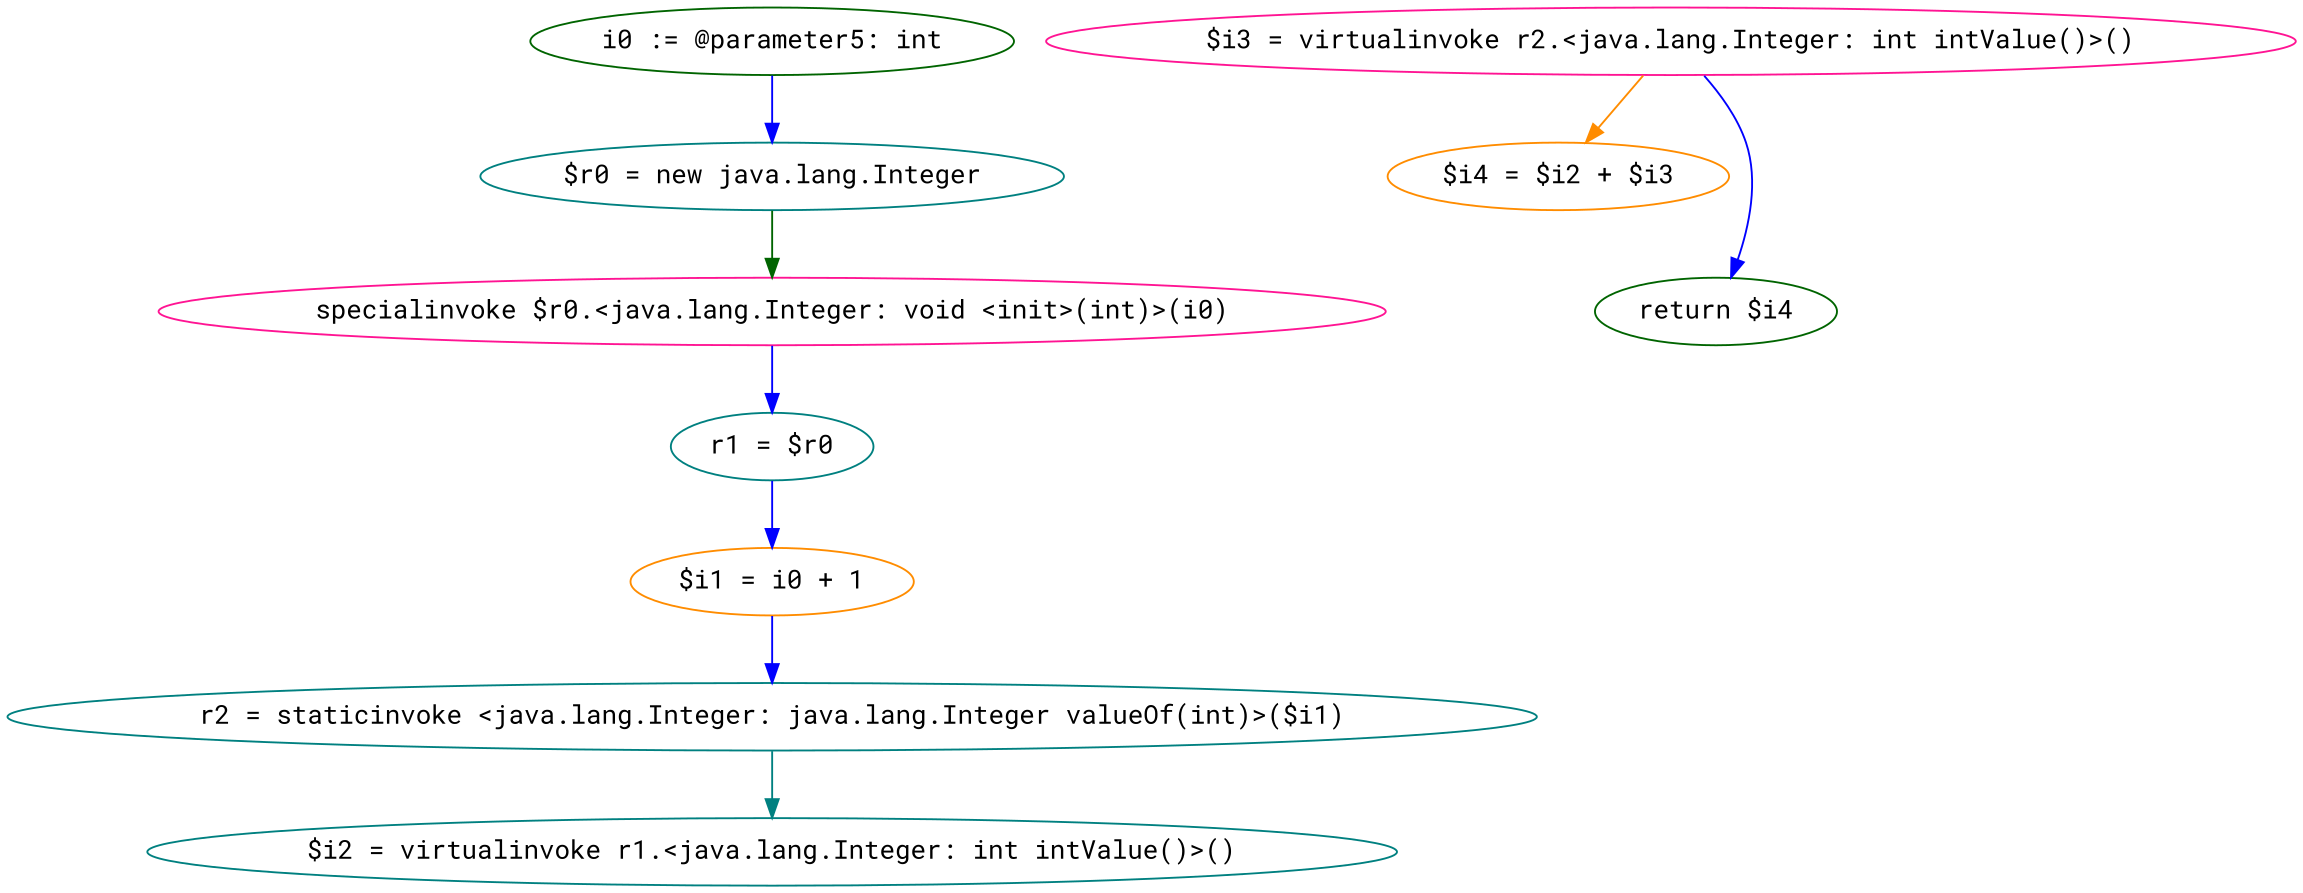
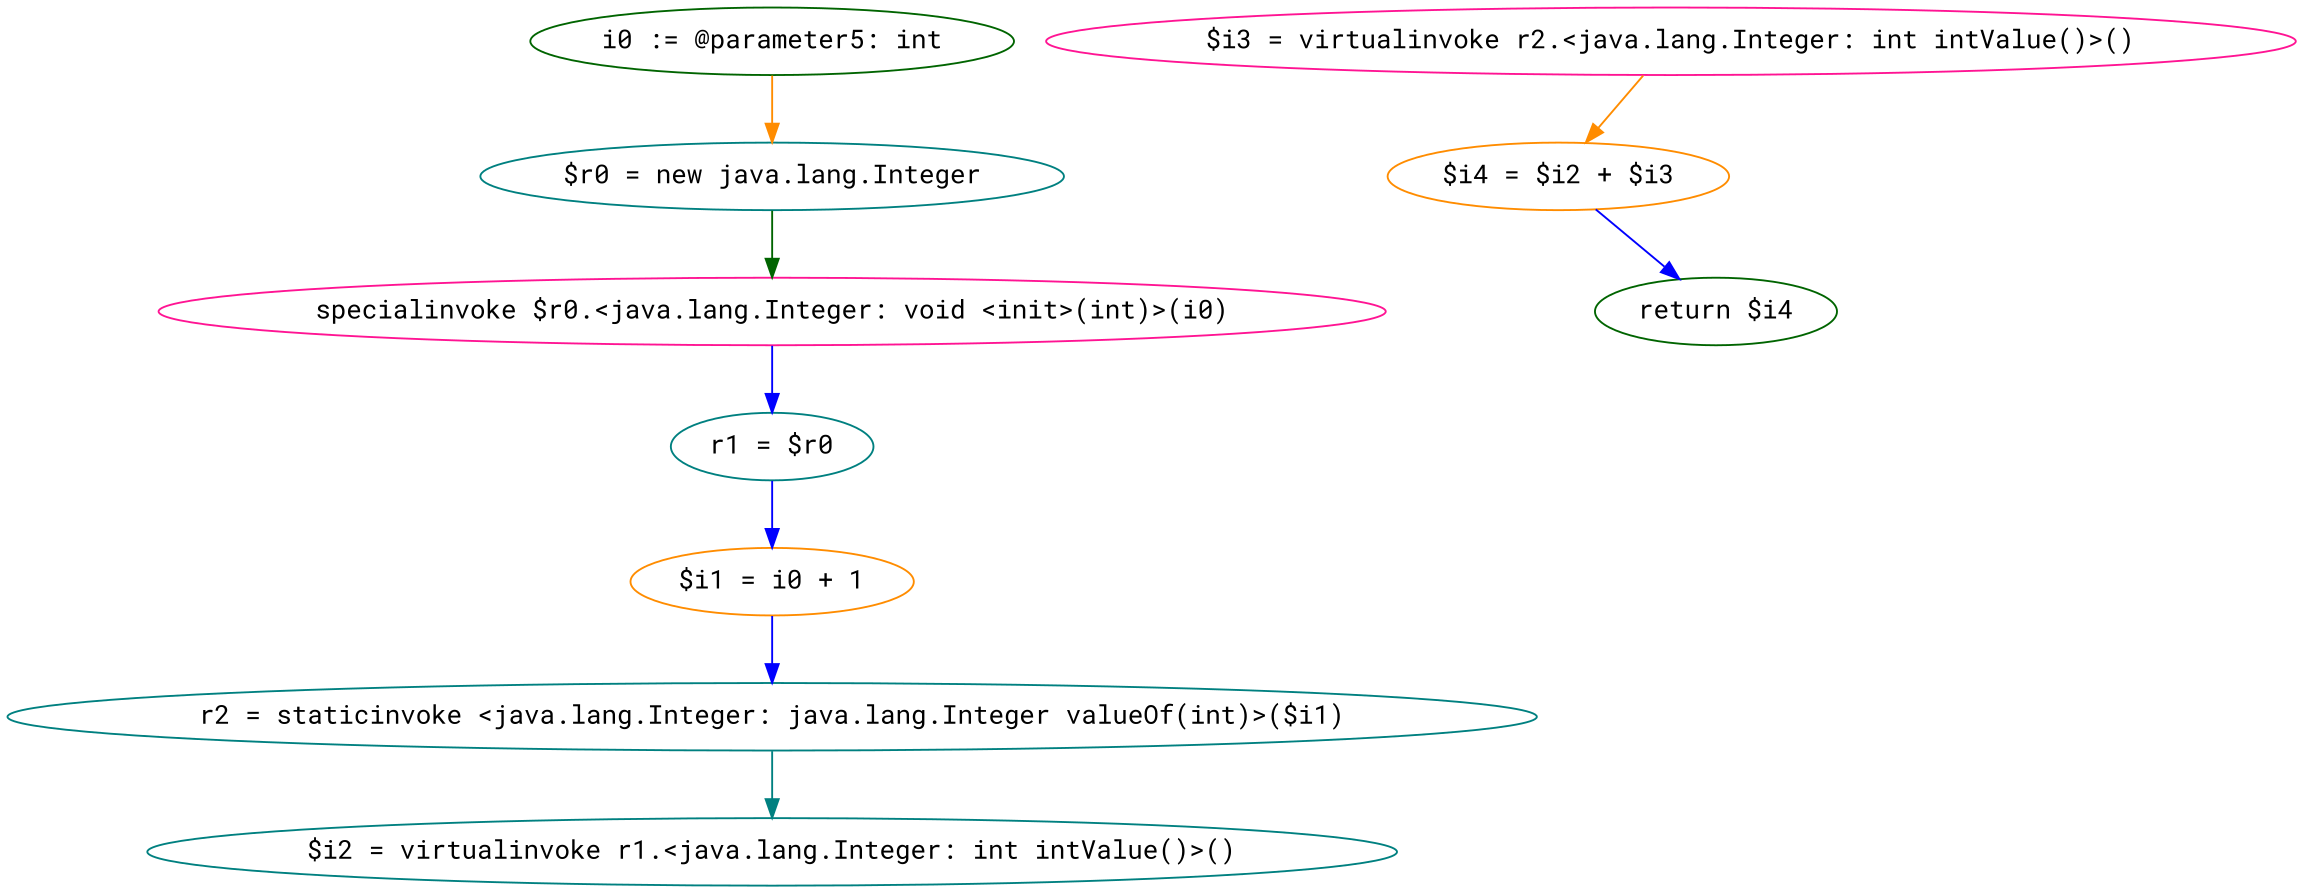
edge "i0 := @parameter5: int" -> "$r0 = new java.lang.Integer": color blue -> darkorange
edge "$i3 = virtualinvoke r2.<java.lang.Integer: int intValue()>()" -> "return $i4": now "$i4 = $i2 + $i3" -> "return $i4"
